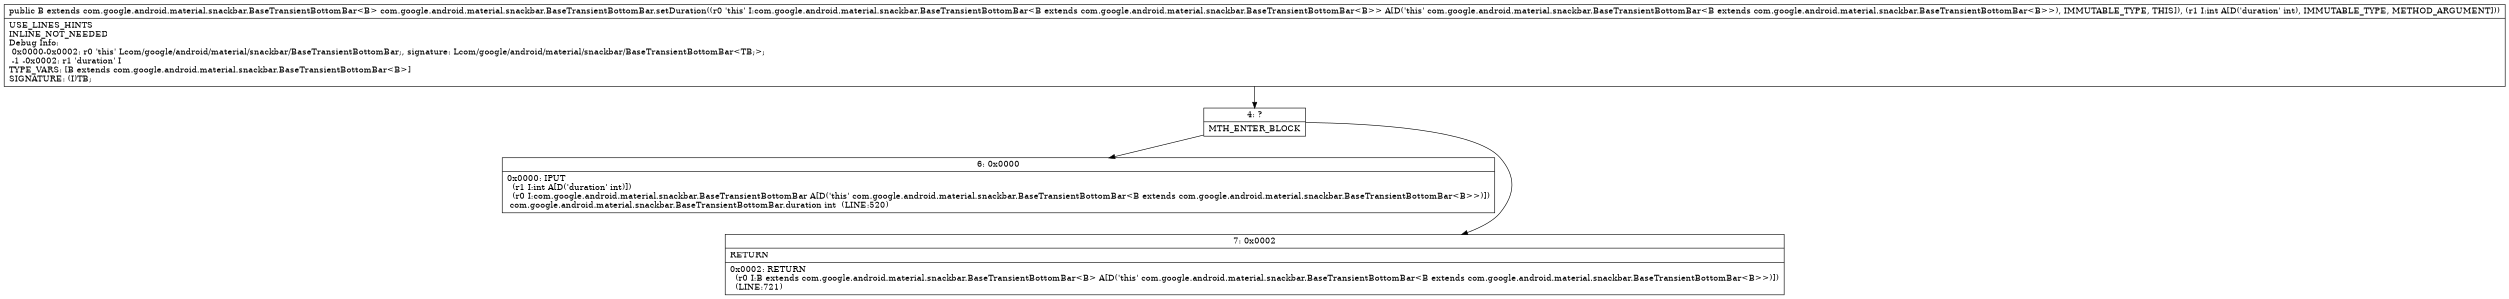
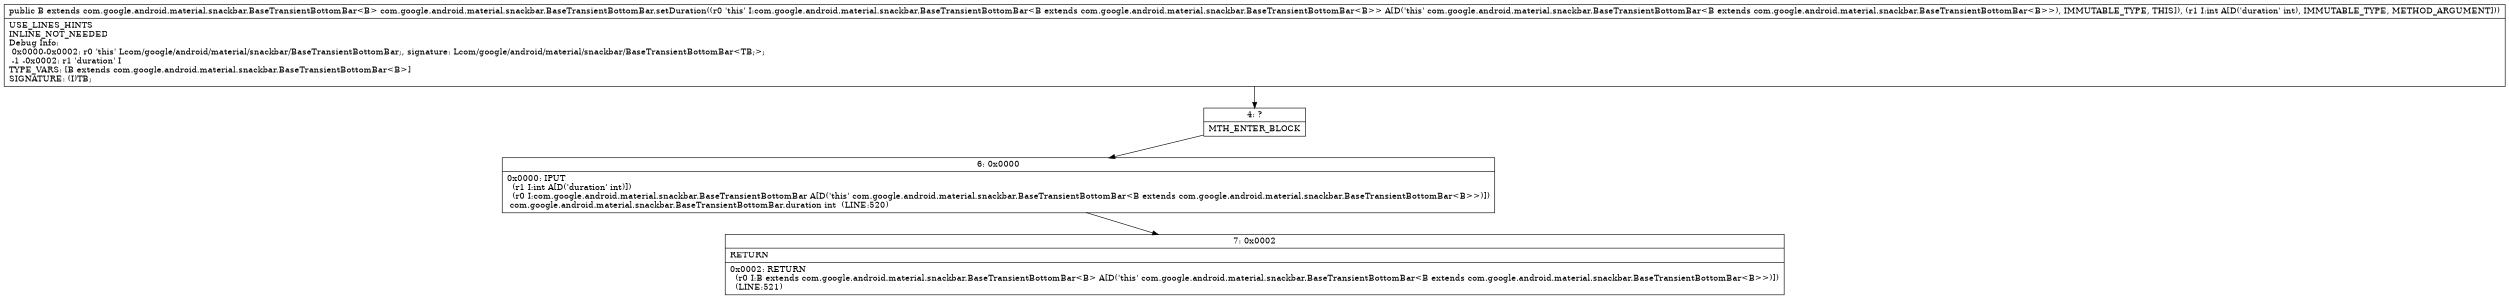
edge "4: ?" -> "7: 0x0002": now "6: 0x0000" -> "7: 0x0002"
node "7: 0x0002": text "(LINE:721)" -> "(LINE:521)"
